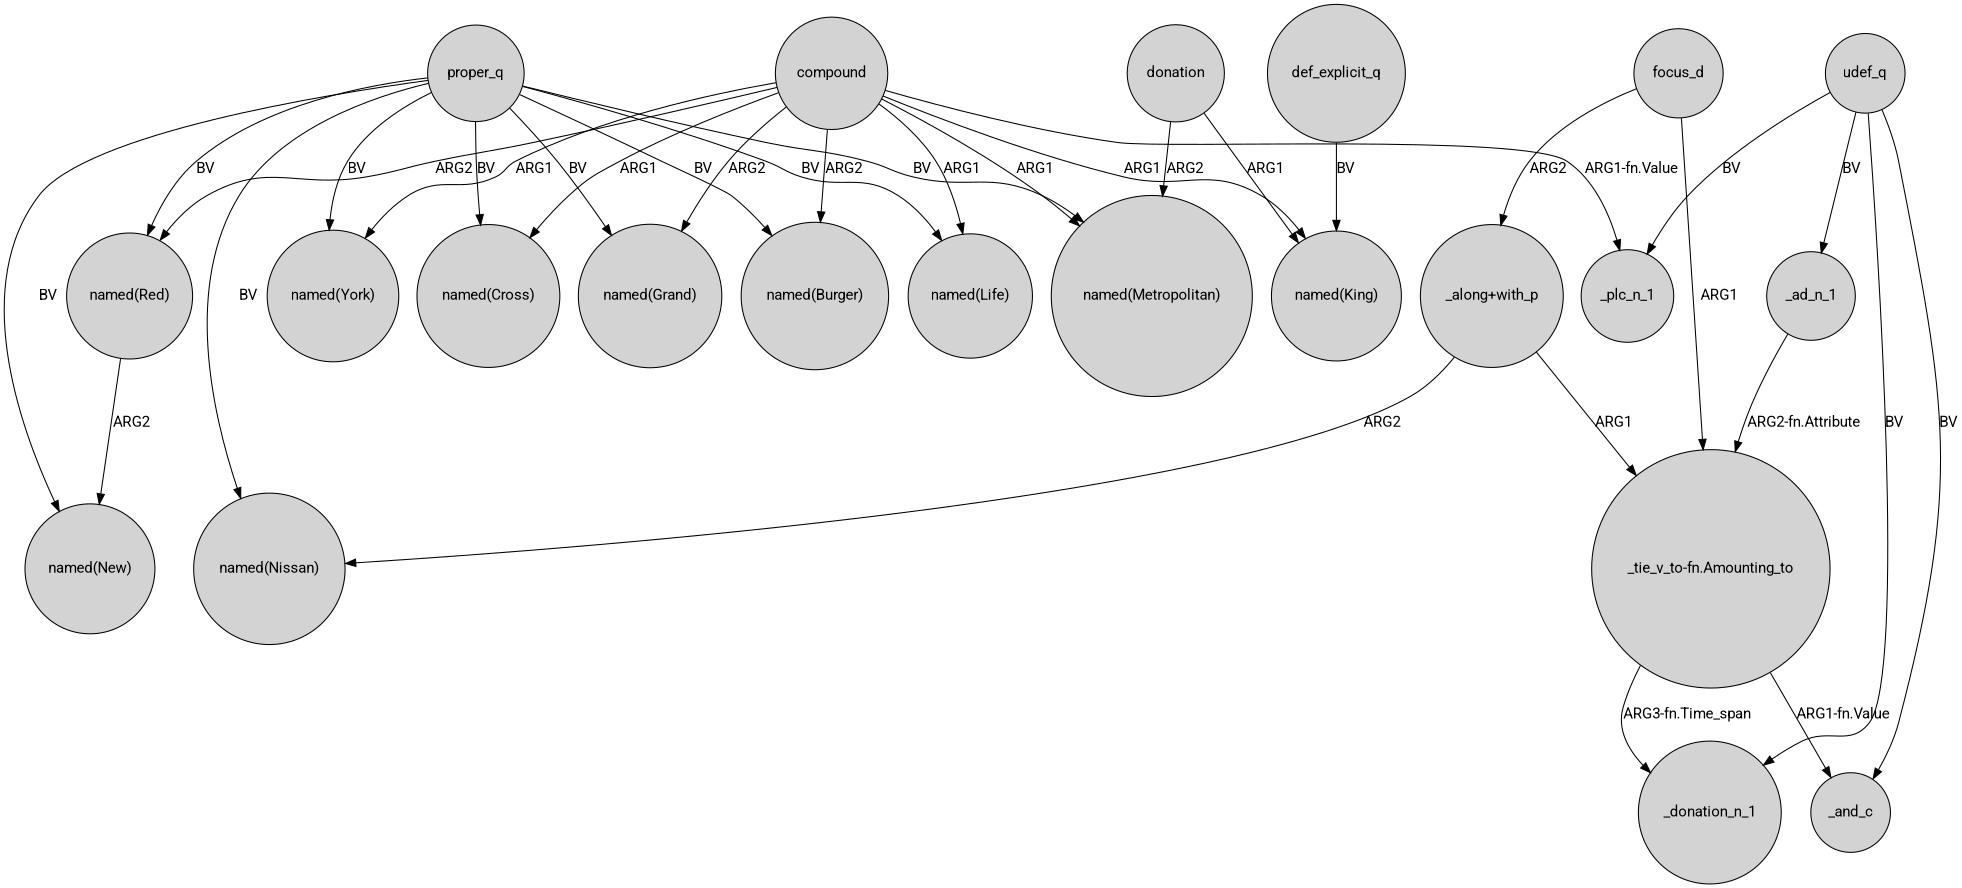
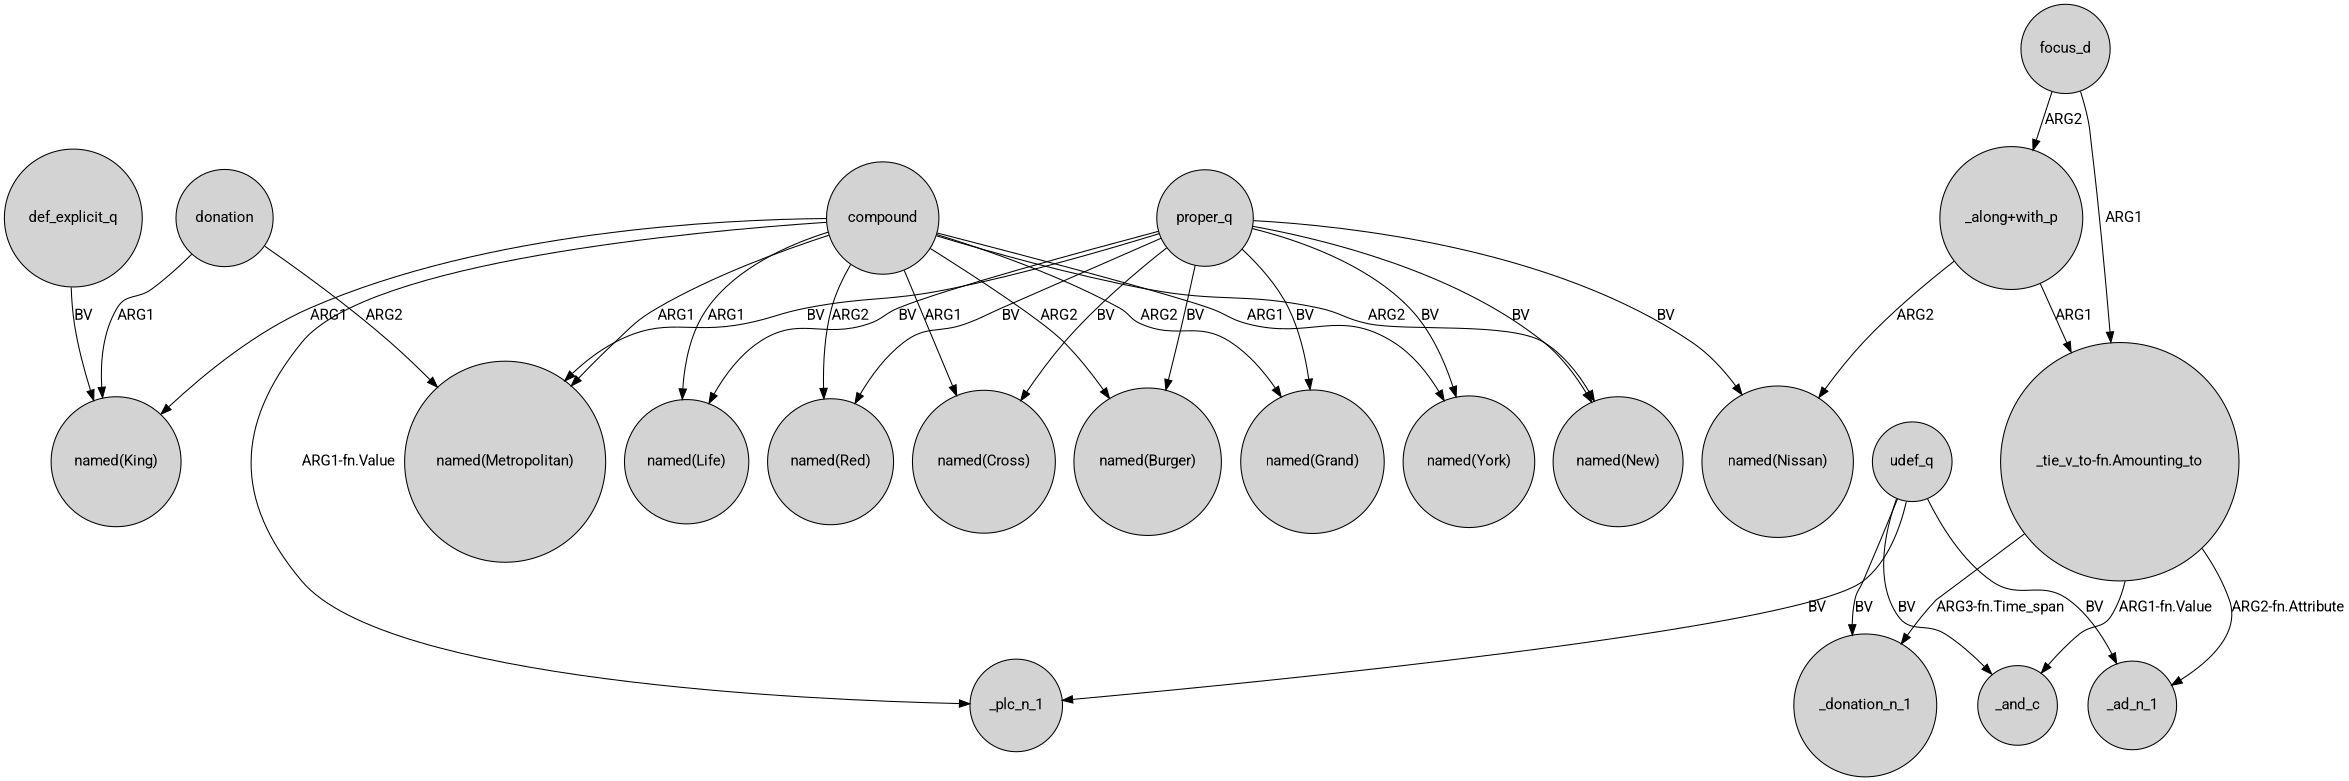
edge "_ad_n_1" -> "_tie_v_to-fn.Amounting_to": reversed
edge "named(Red)" -> "named(New)": now "compound" -> "named(New)"
